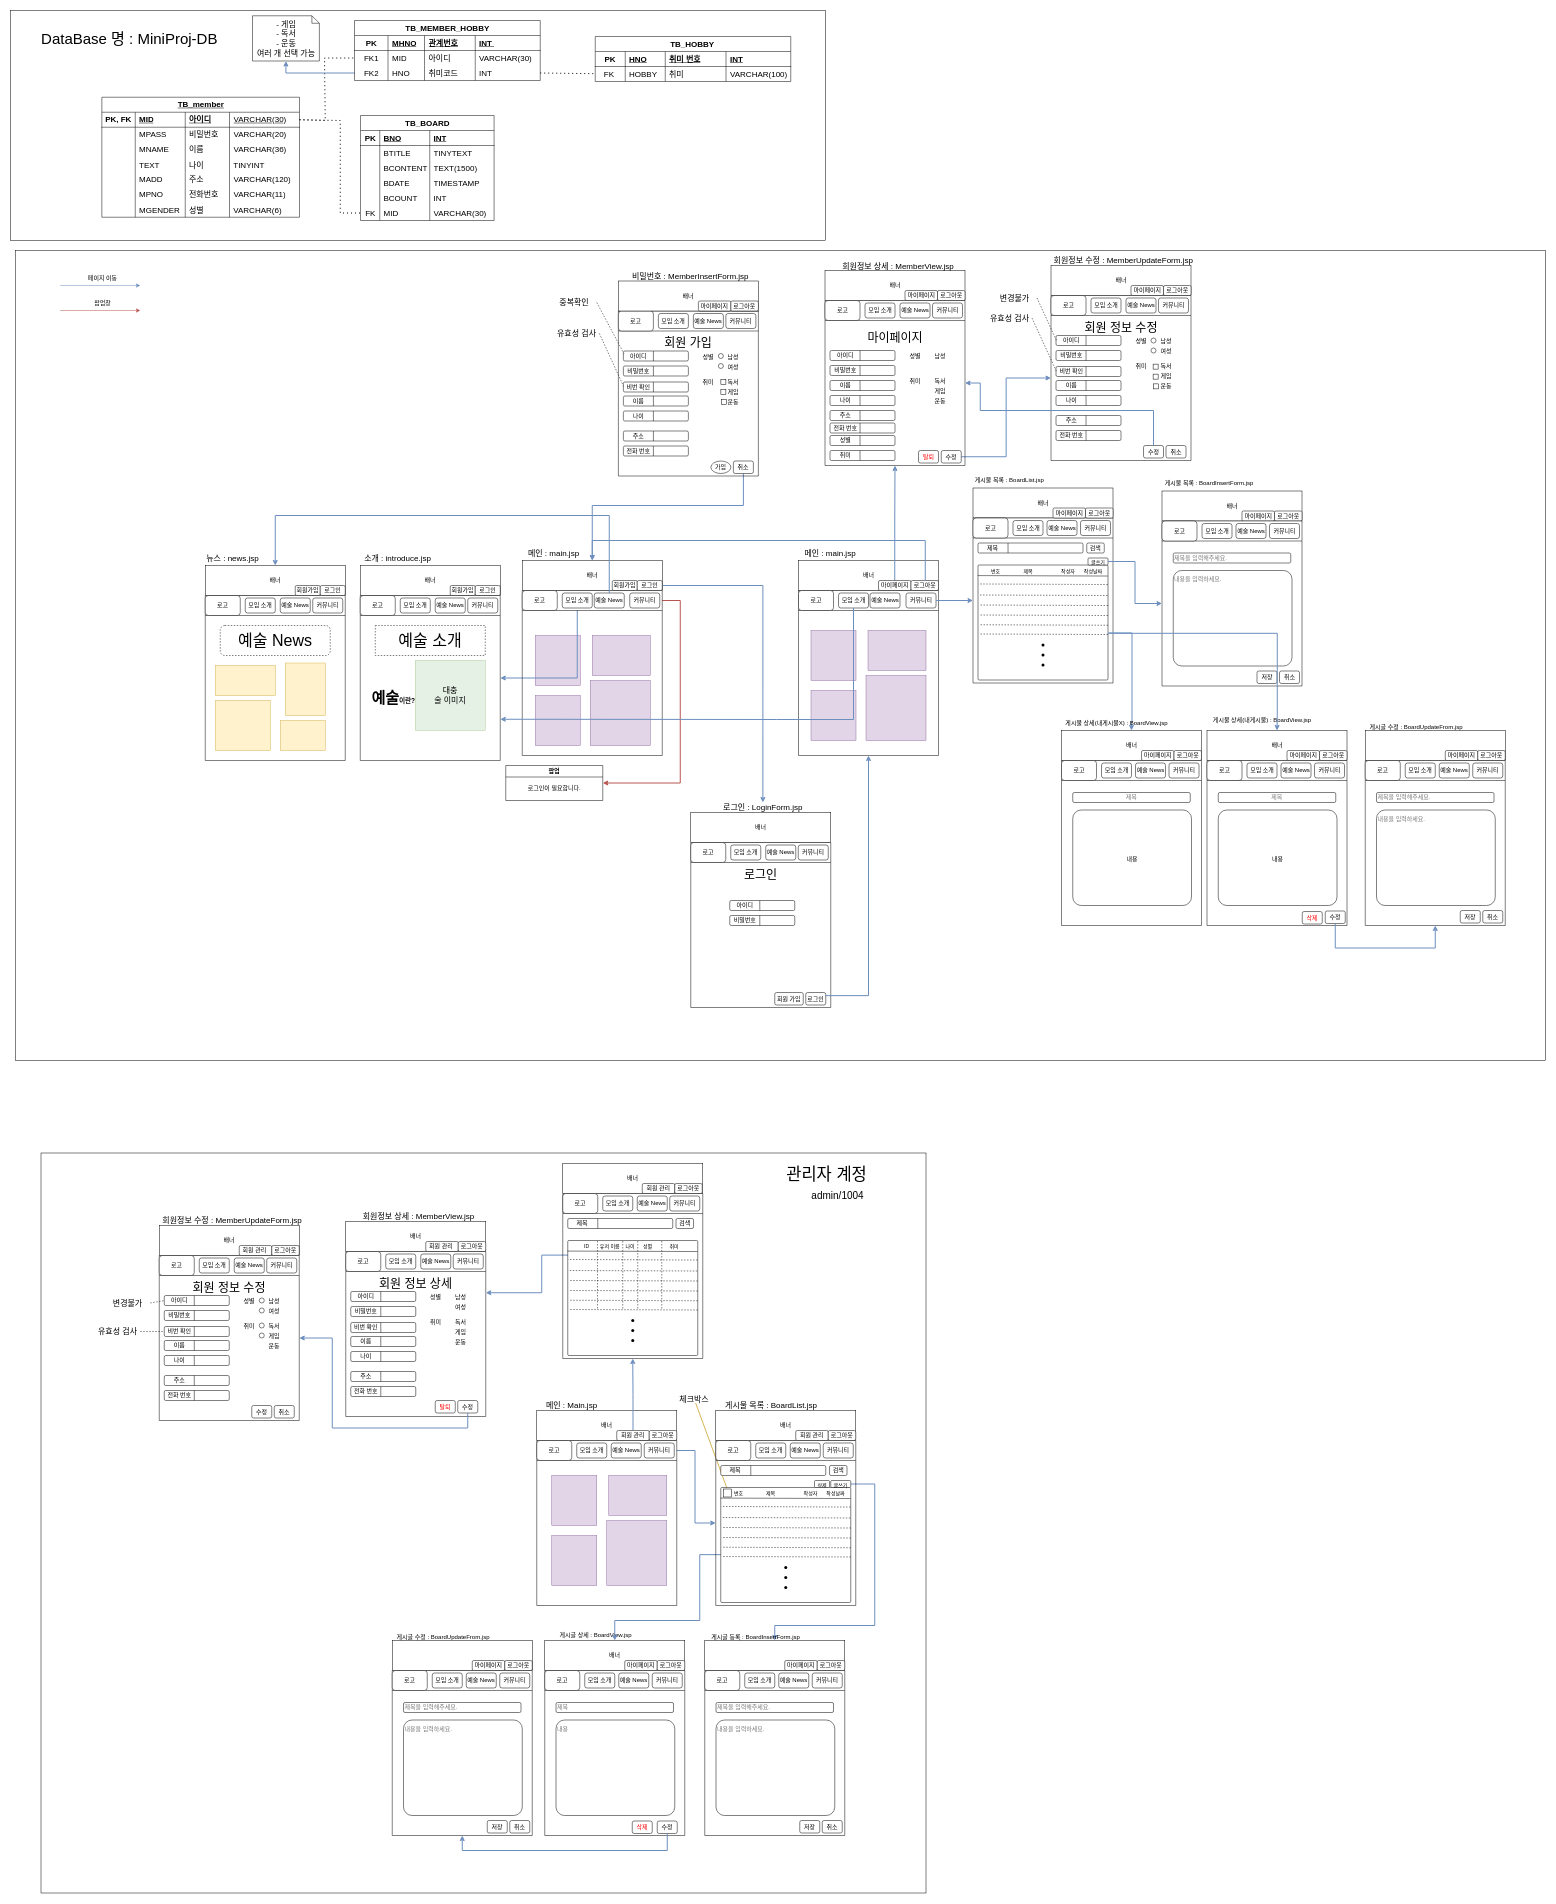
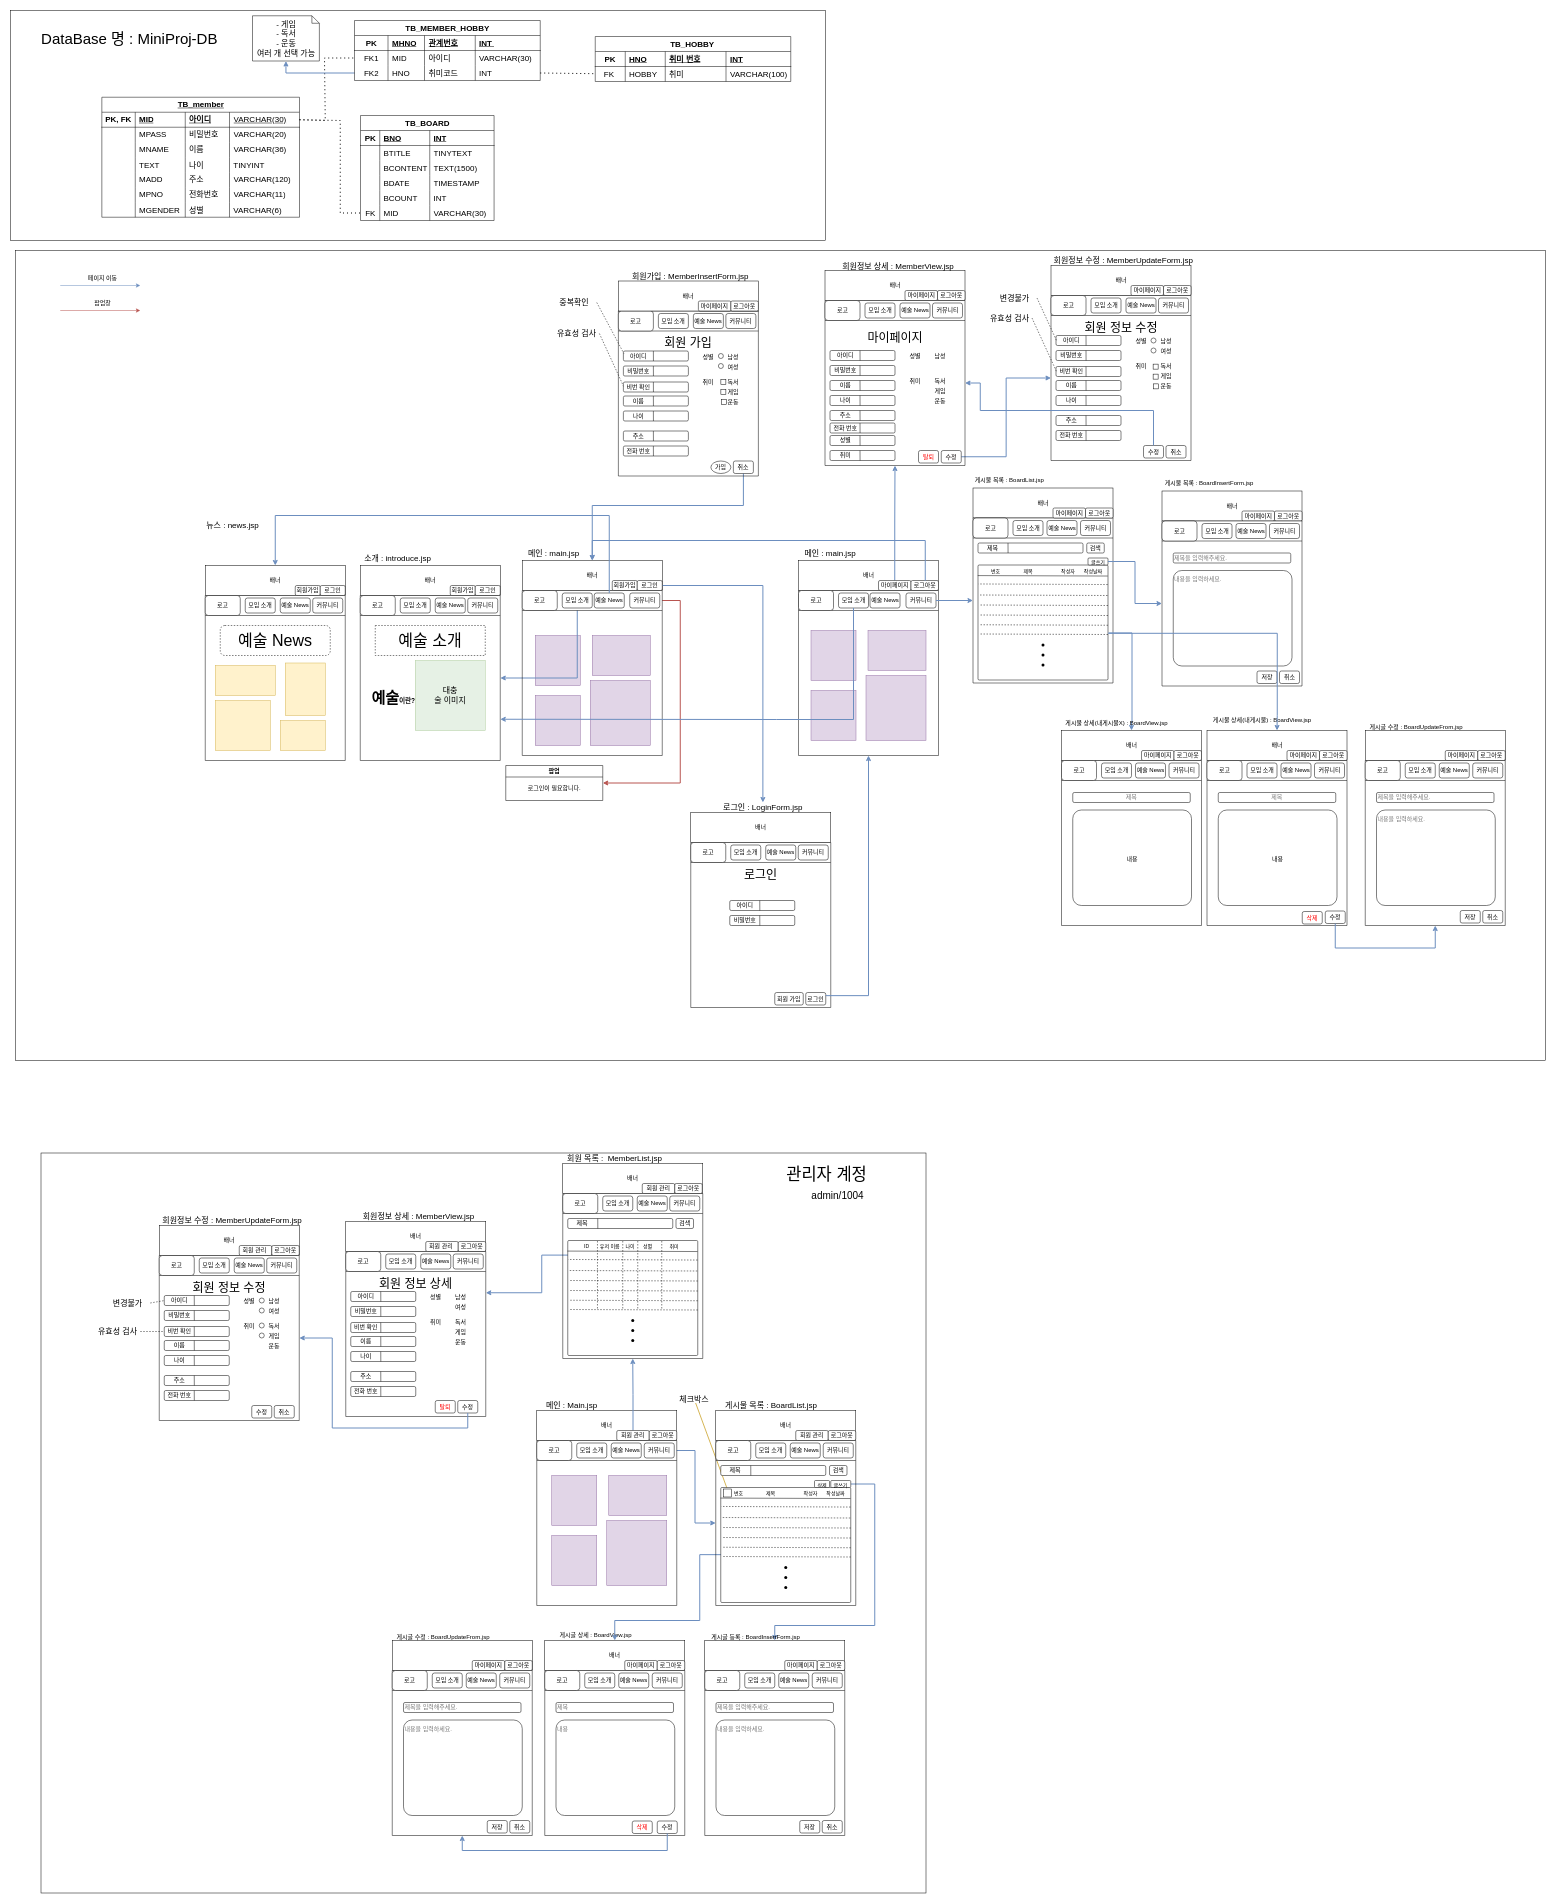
node "비밀번호 : MemberInsertForm.jsp": label "비밀번호 : MemberInsertForm.jsp" -> "회원가입 : MemberInsertForm.jsp"
node "뉴스 : news.jsp": moved (233, 558) -> (233, 525)
node "회원 목록 : MemberList.jsp": added
